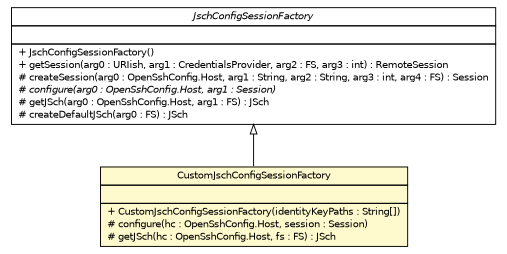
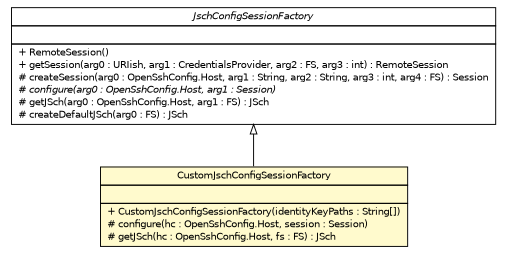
node "JschConfigSessionFactory": text "+ JschConfigSessionFactory()" -> "+ RemoteSession()"
